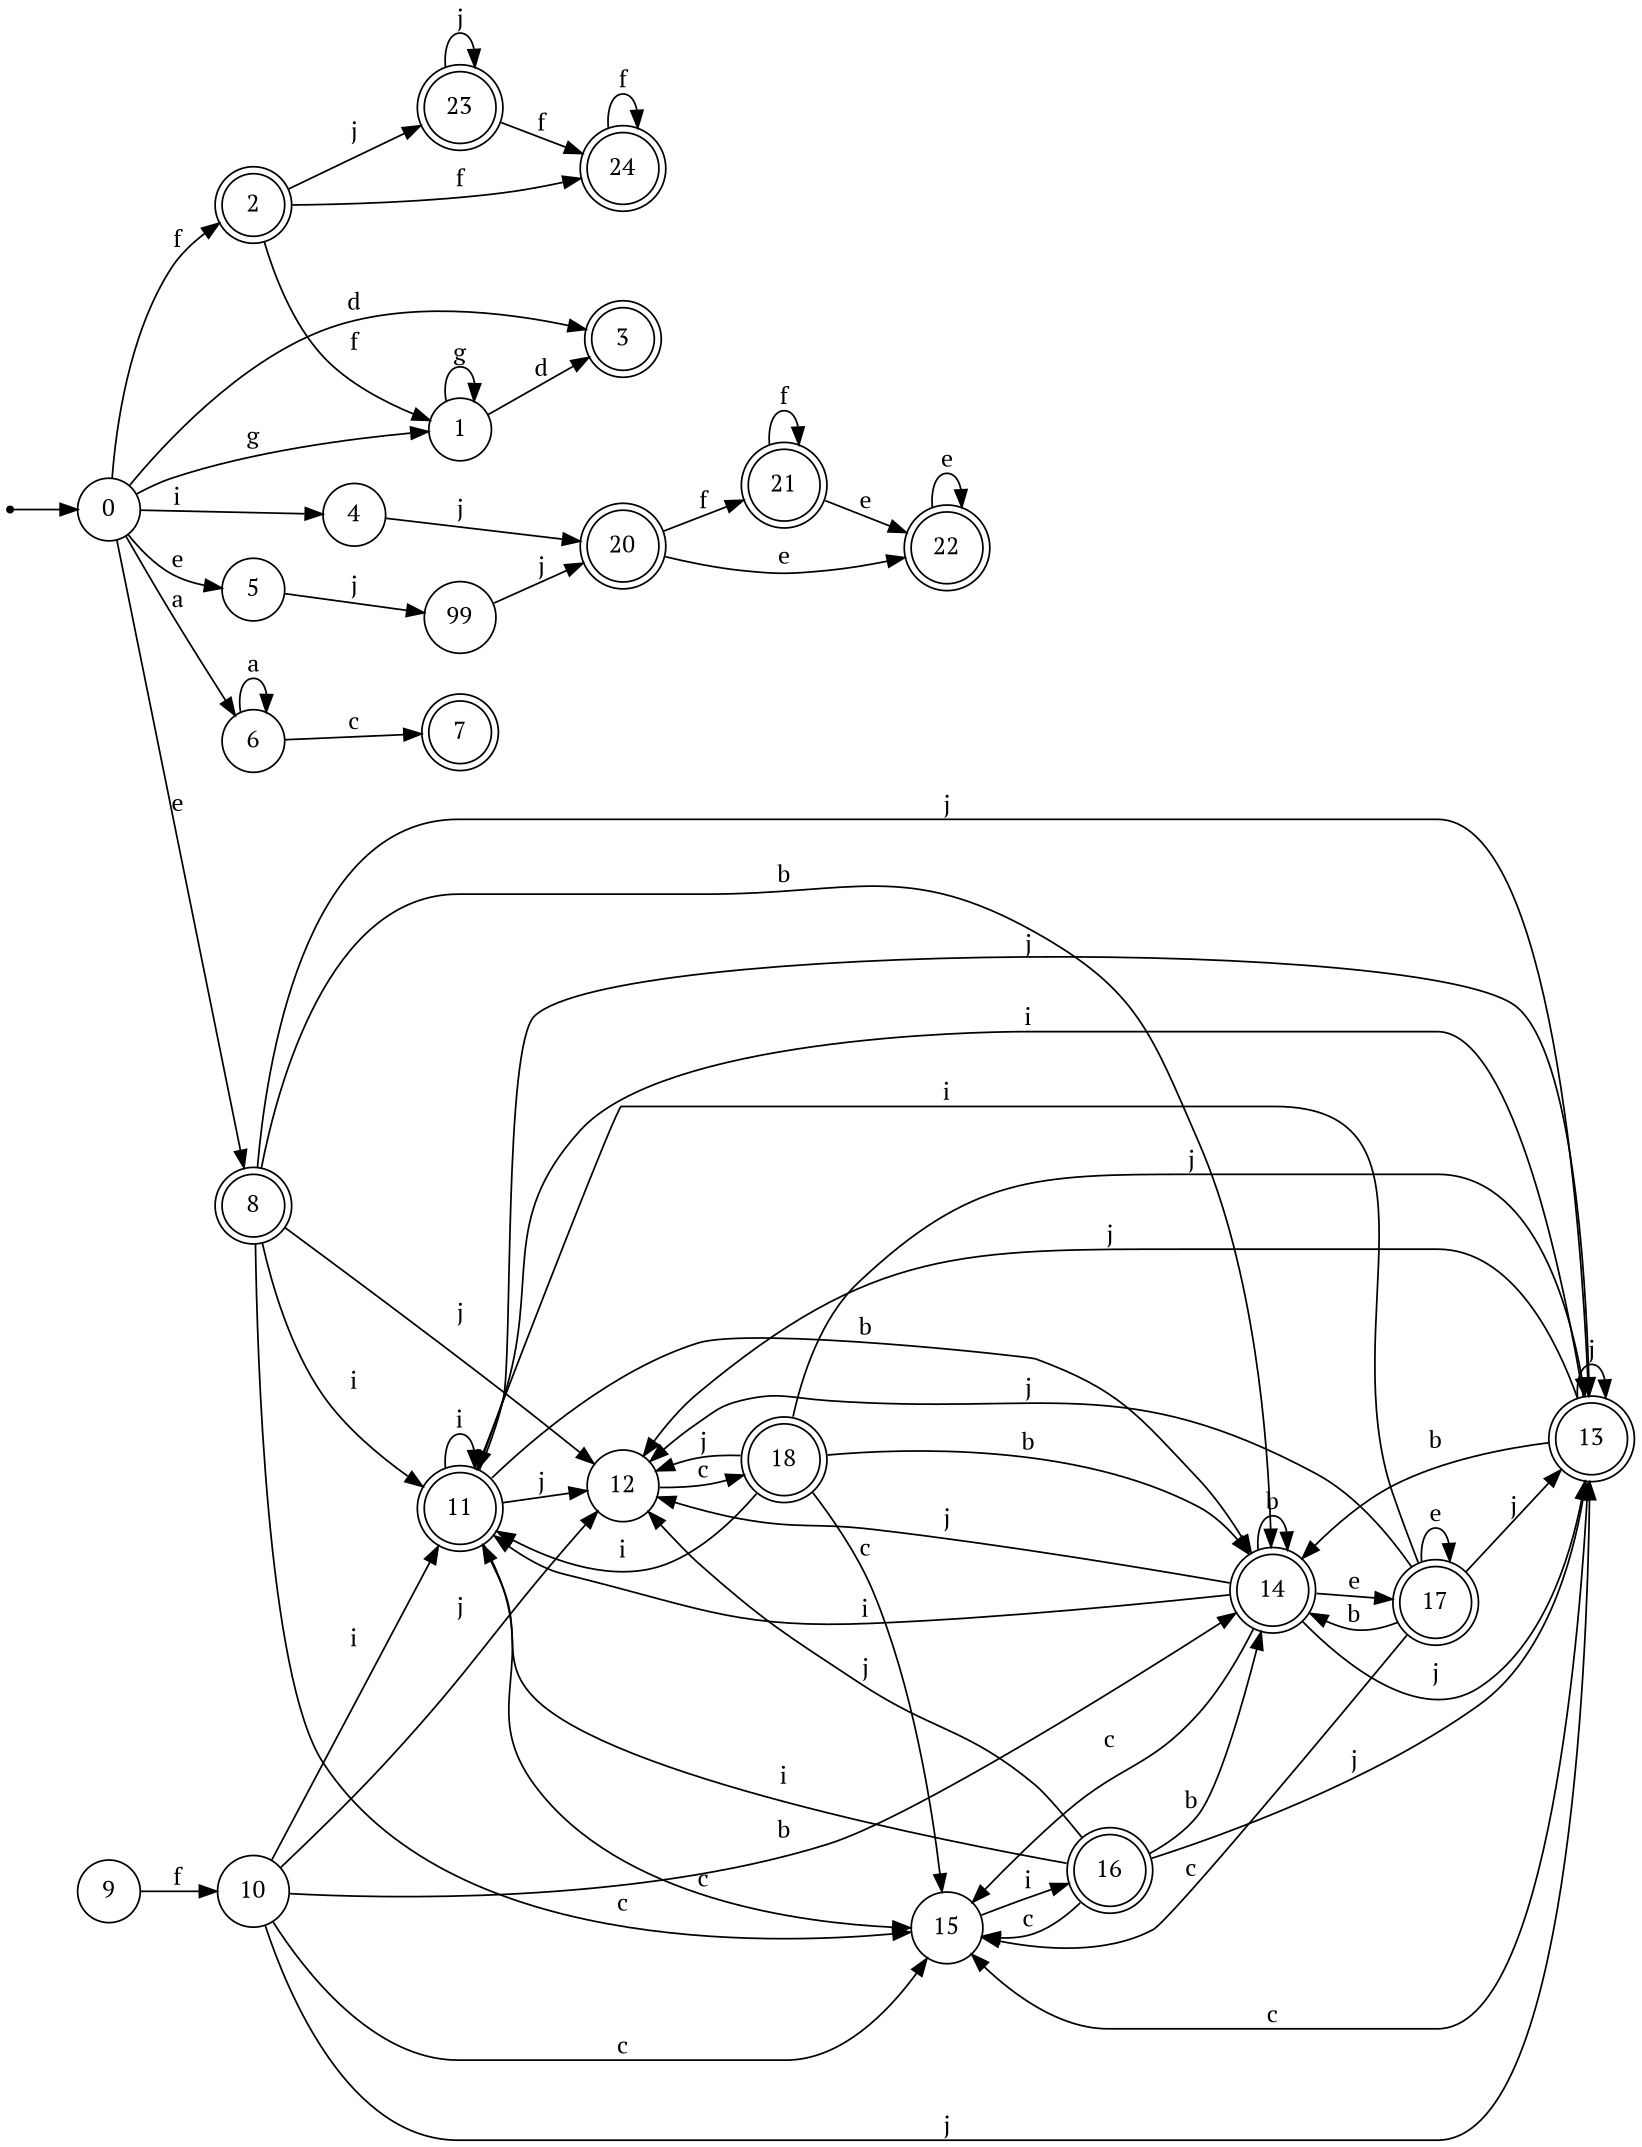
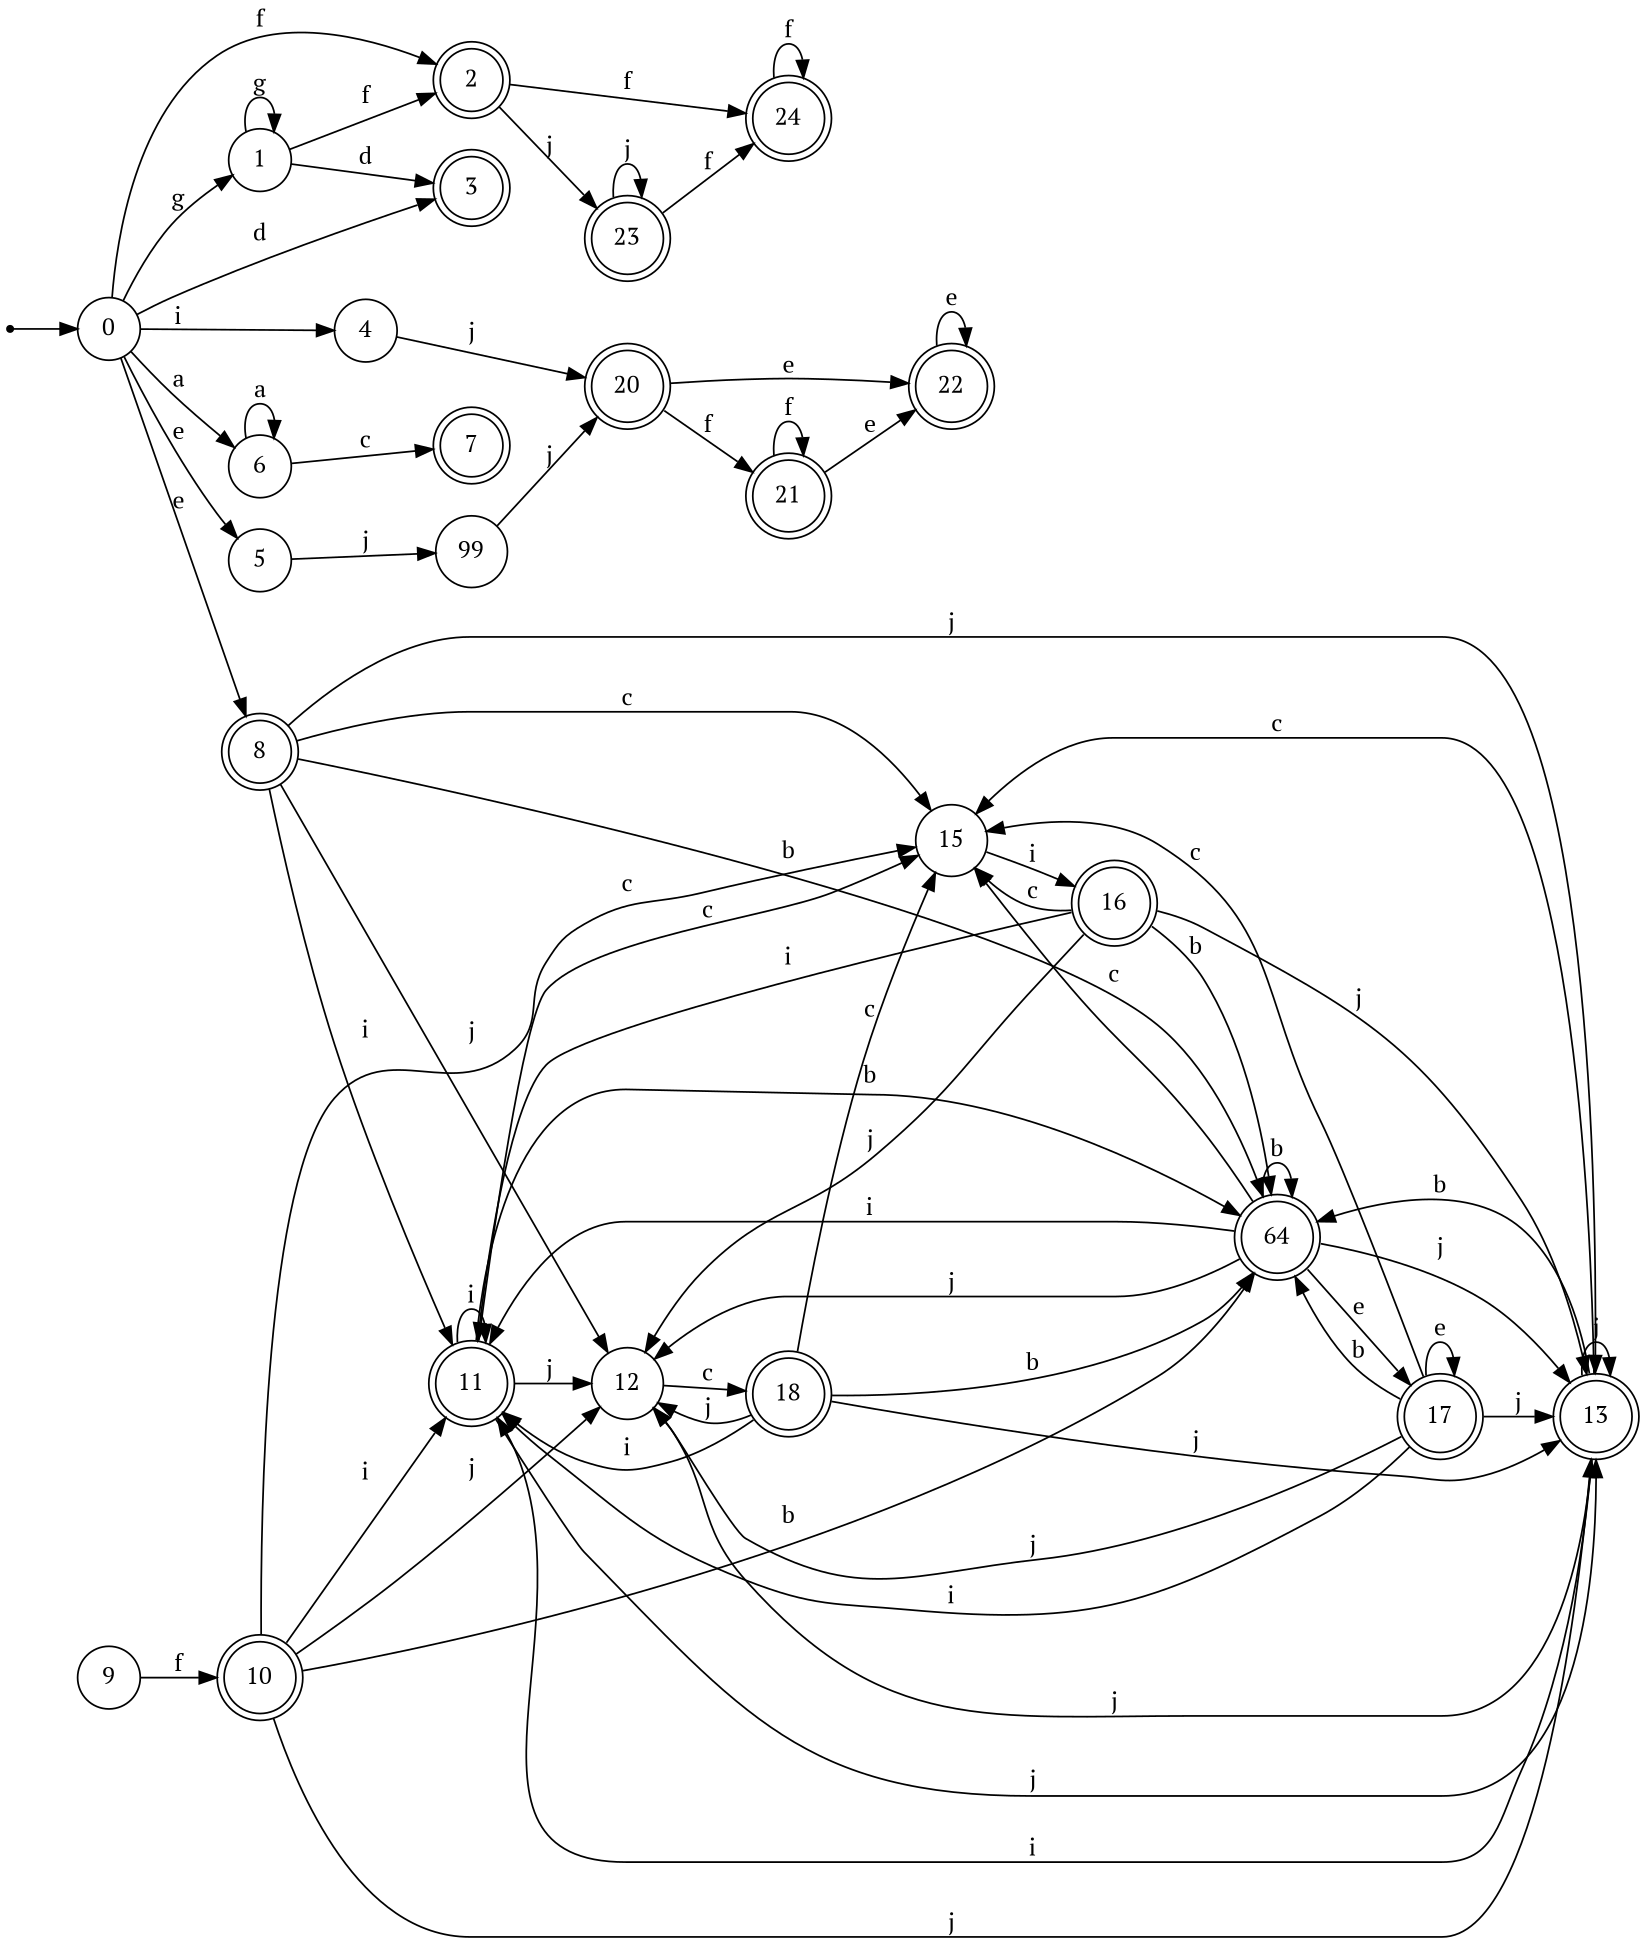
edge "2" -> "1": reversed
node "14": label "14" -> "64"
node "10": shape circle -> doublecircle
